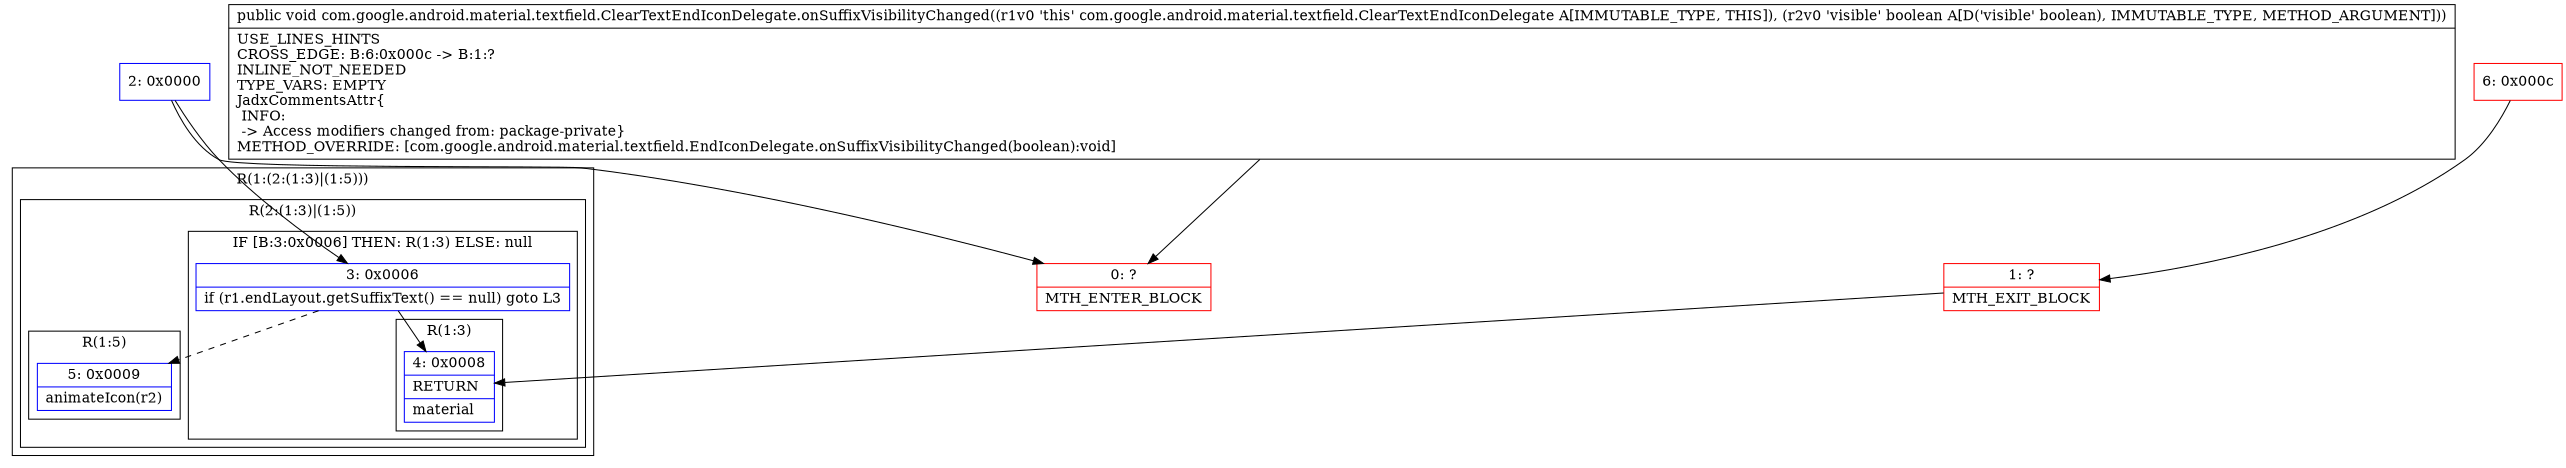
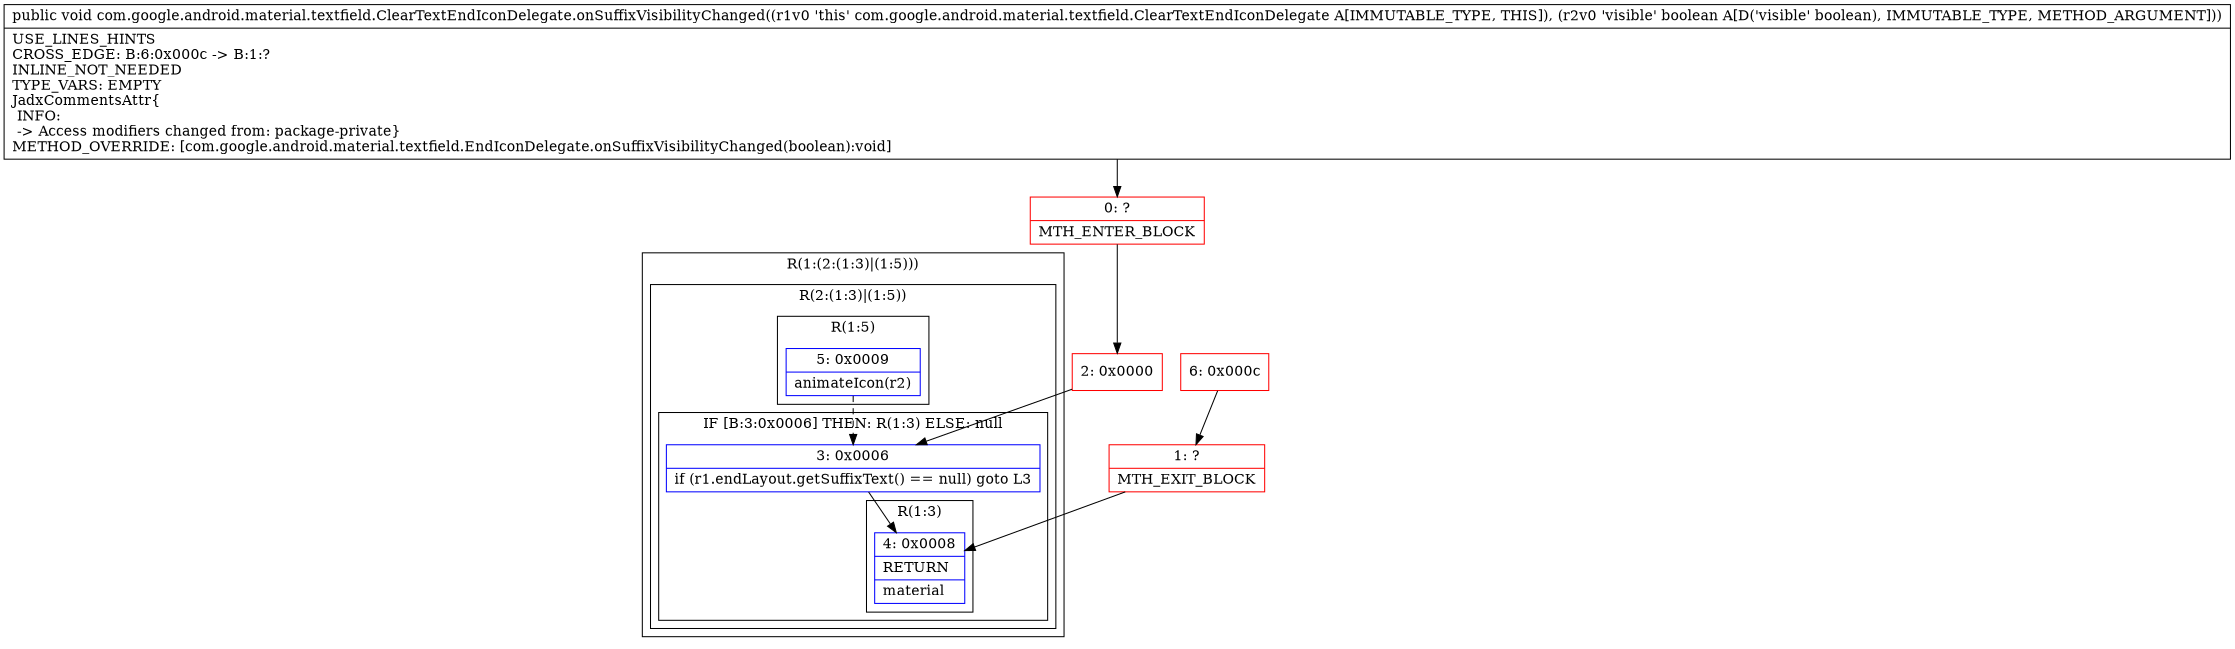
node "2: 0x0000": color blue -> red
edge "2: 0x0000" -> "0: ?": reversed
edge "3: 0x0006" -> "5: 0x0009": reversed
